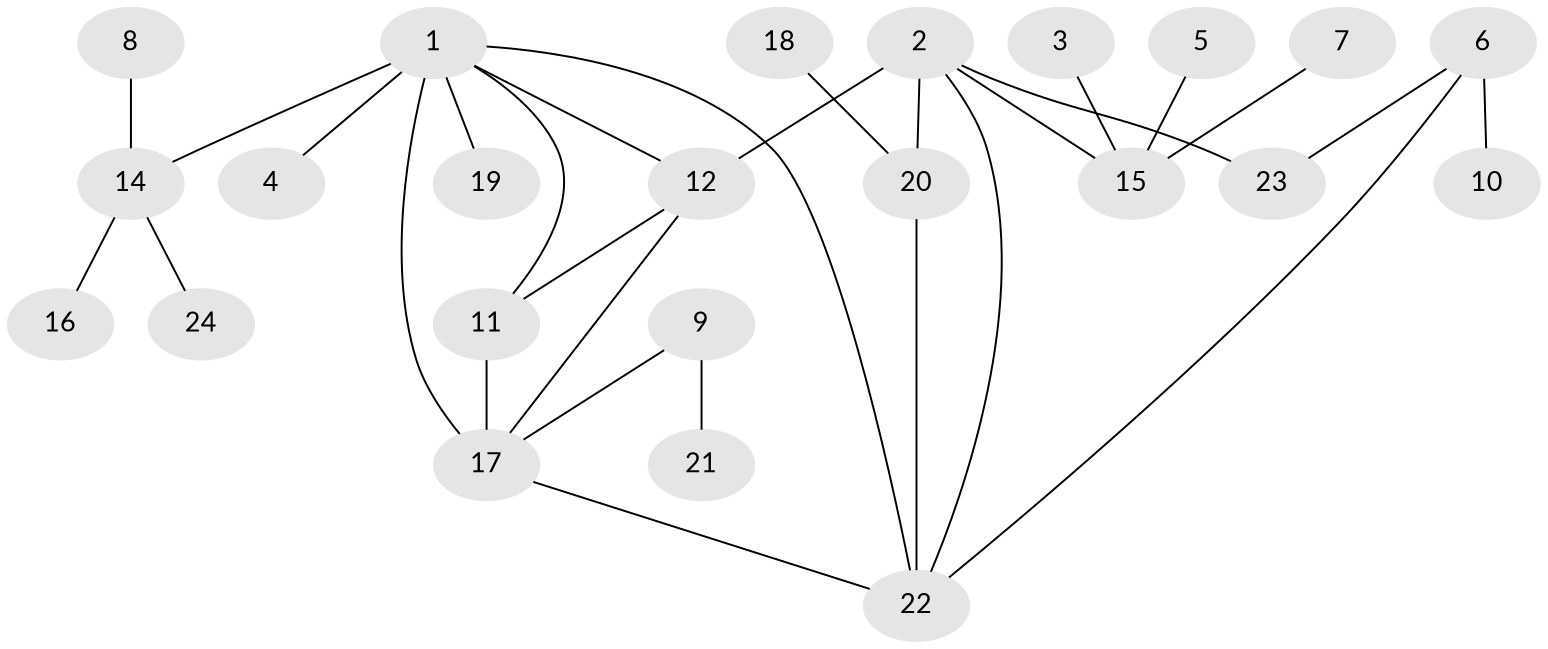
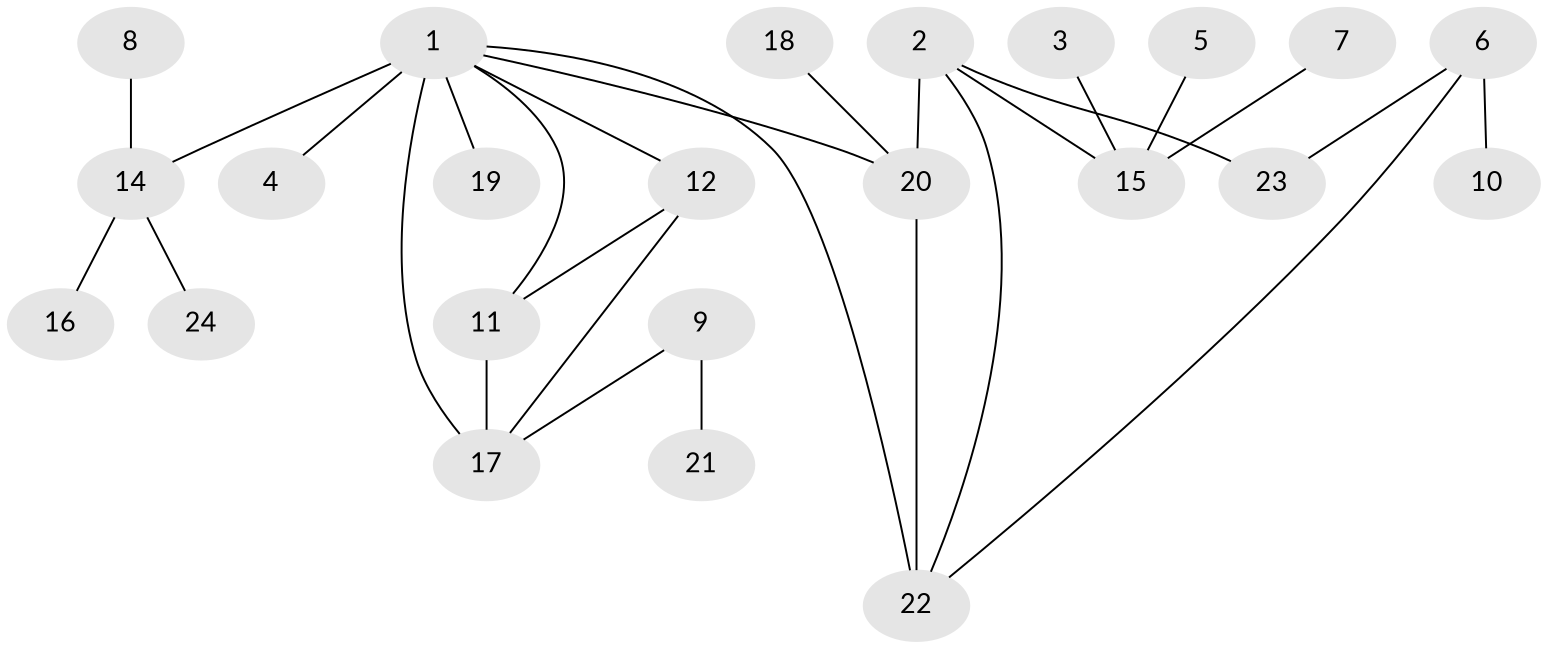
edge "1" -- "20": added
edge "2" -- "12": removed
edge "17" -- "22": removed
